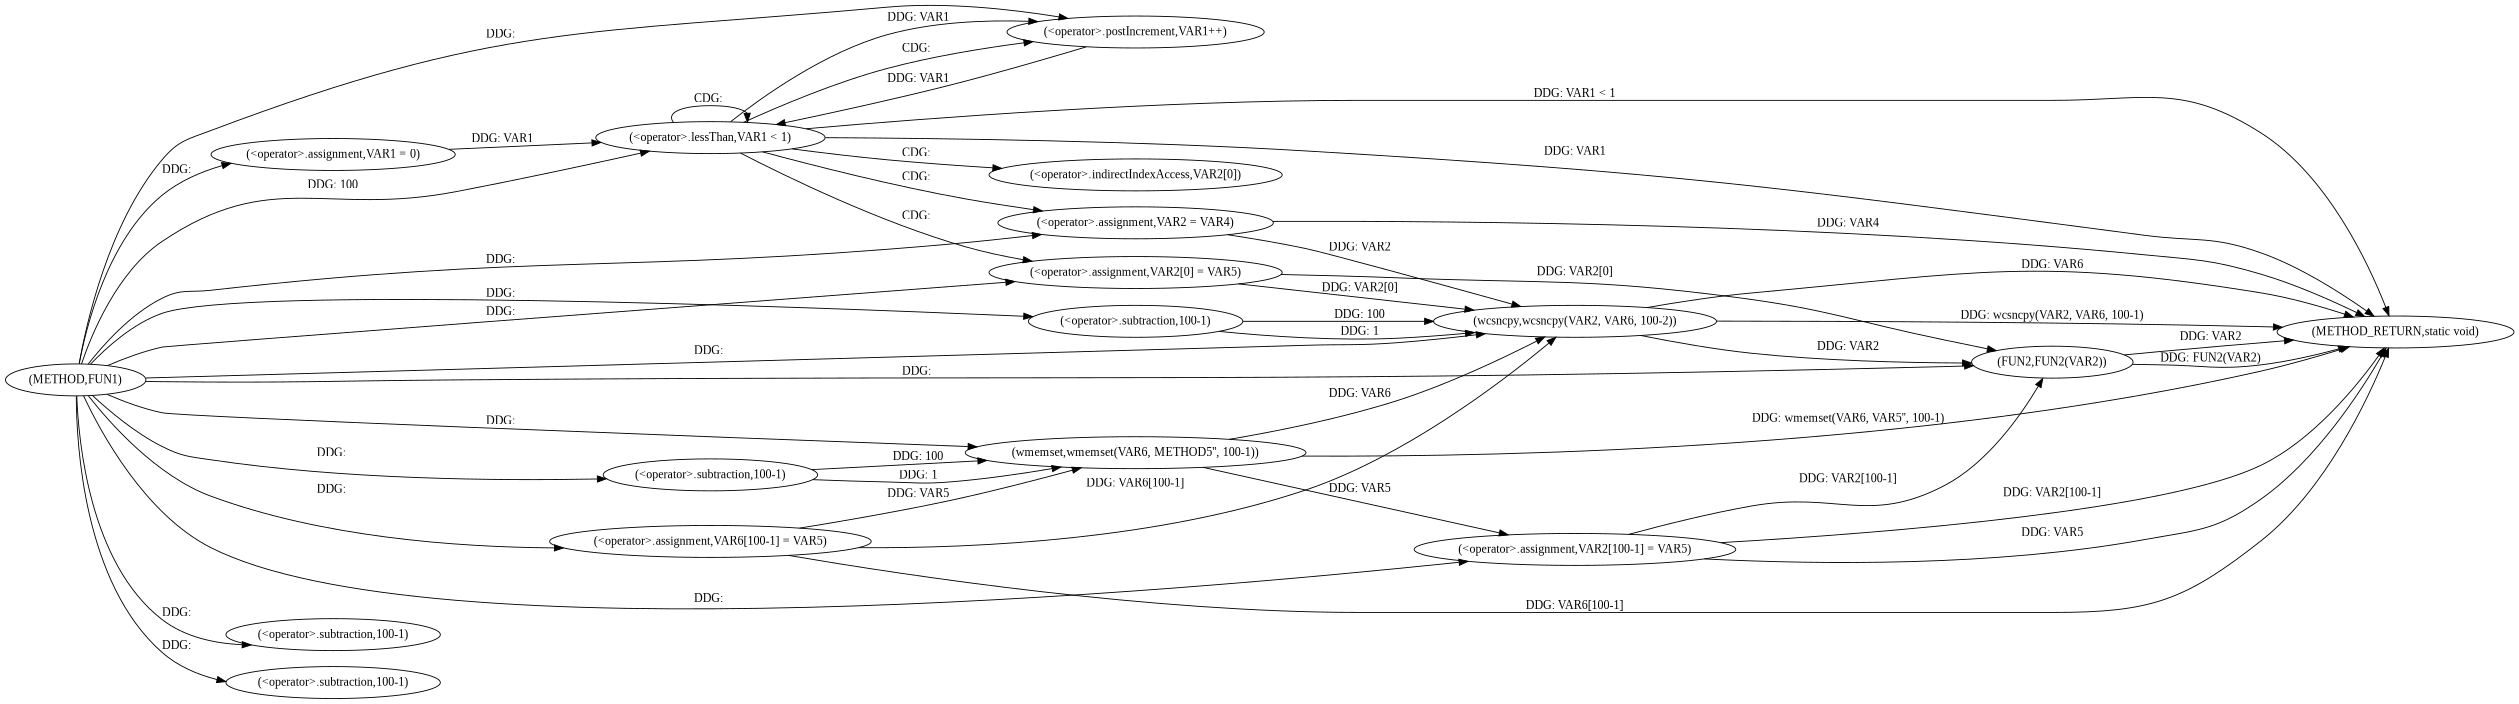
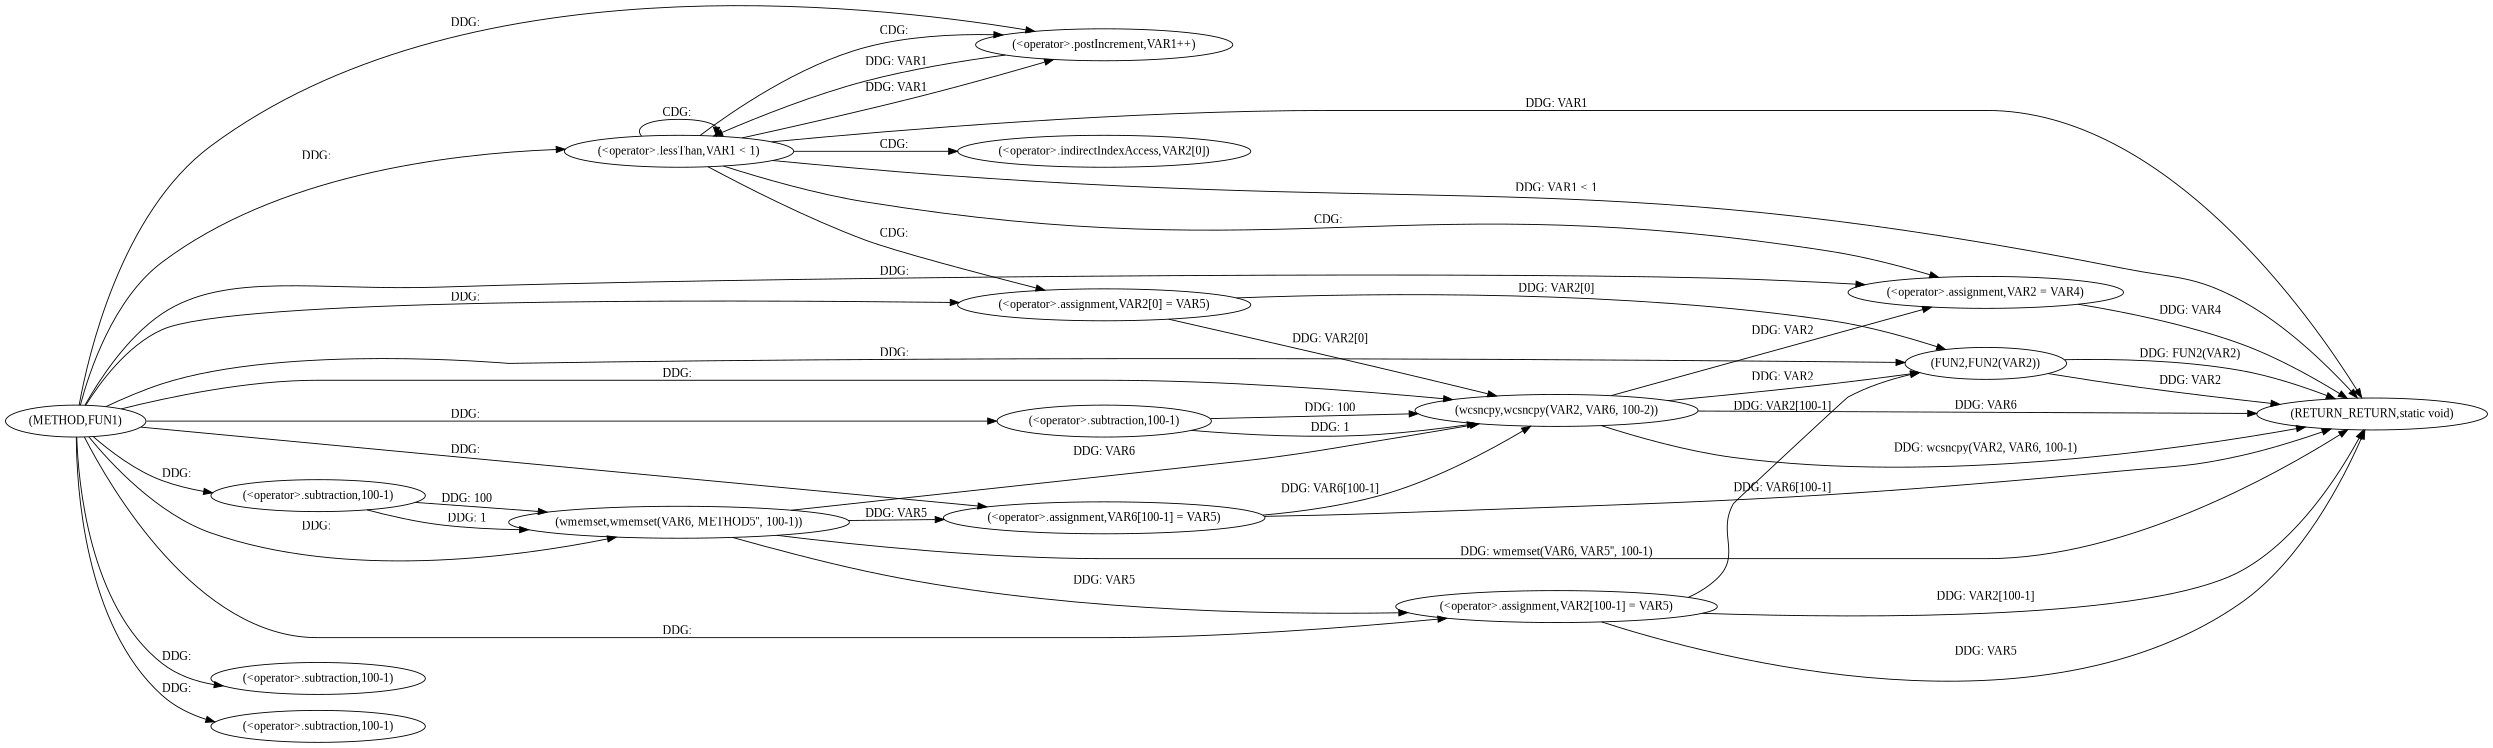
node "(<operator>.assignment,VAR1 = 0)": removed
edge "(METHOD,FUN1)" -> "(<operator>.lessThan,VAR1 < 1)": label "DDG: 100" -> "DDG: "
edge "(<operator>.assignment,VAR2 = VAR4)" -> "(wcsncpy,wcsncpy(VAR2, VAR6, 100-2))": reversed
node "(METHOD_RETURN,static void)": label "(METHOD_RETURN,static void)" -> "(RETURN_RETURN,static void)"
edge "(<operator>.assignment,VAR6[100-1] = VAR5)" -> "(wmemset,wmemset(VAR6, METHOD5'', 100-1))": reversed
